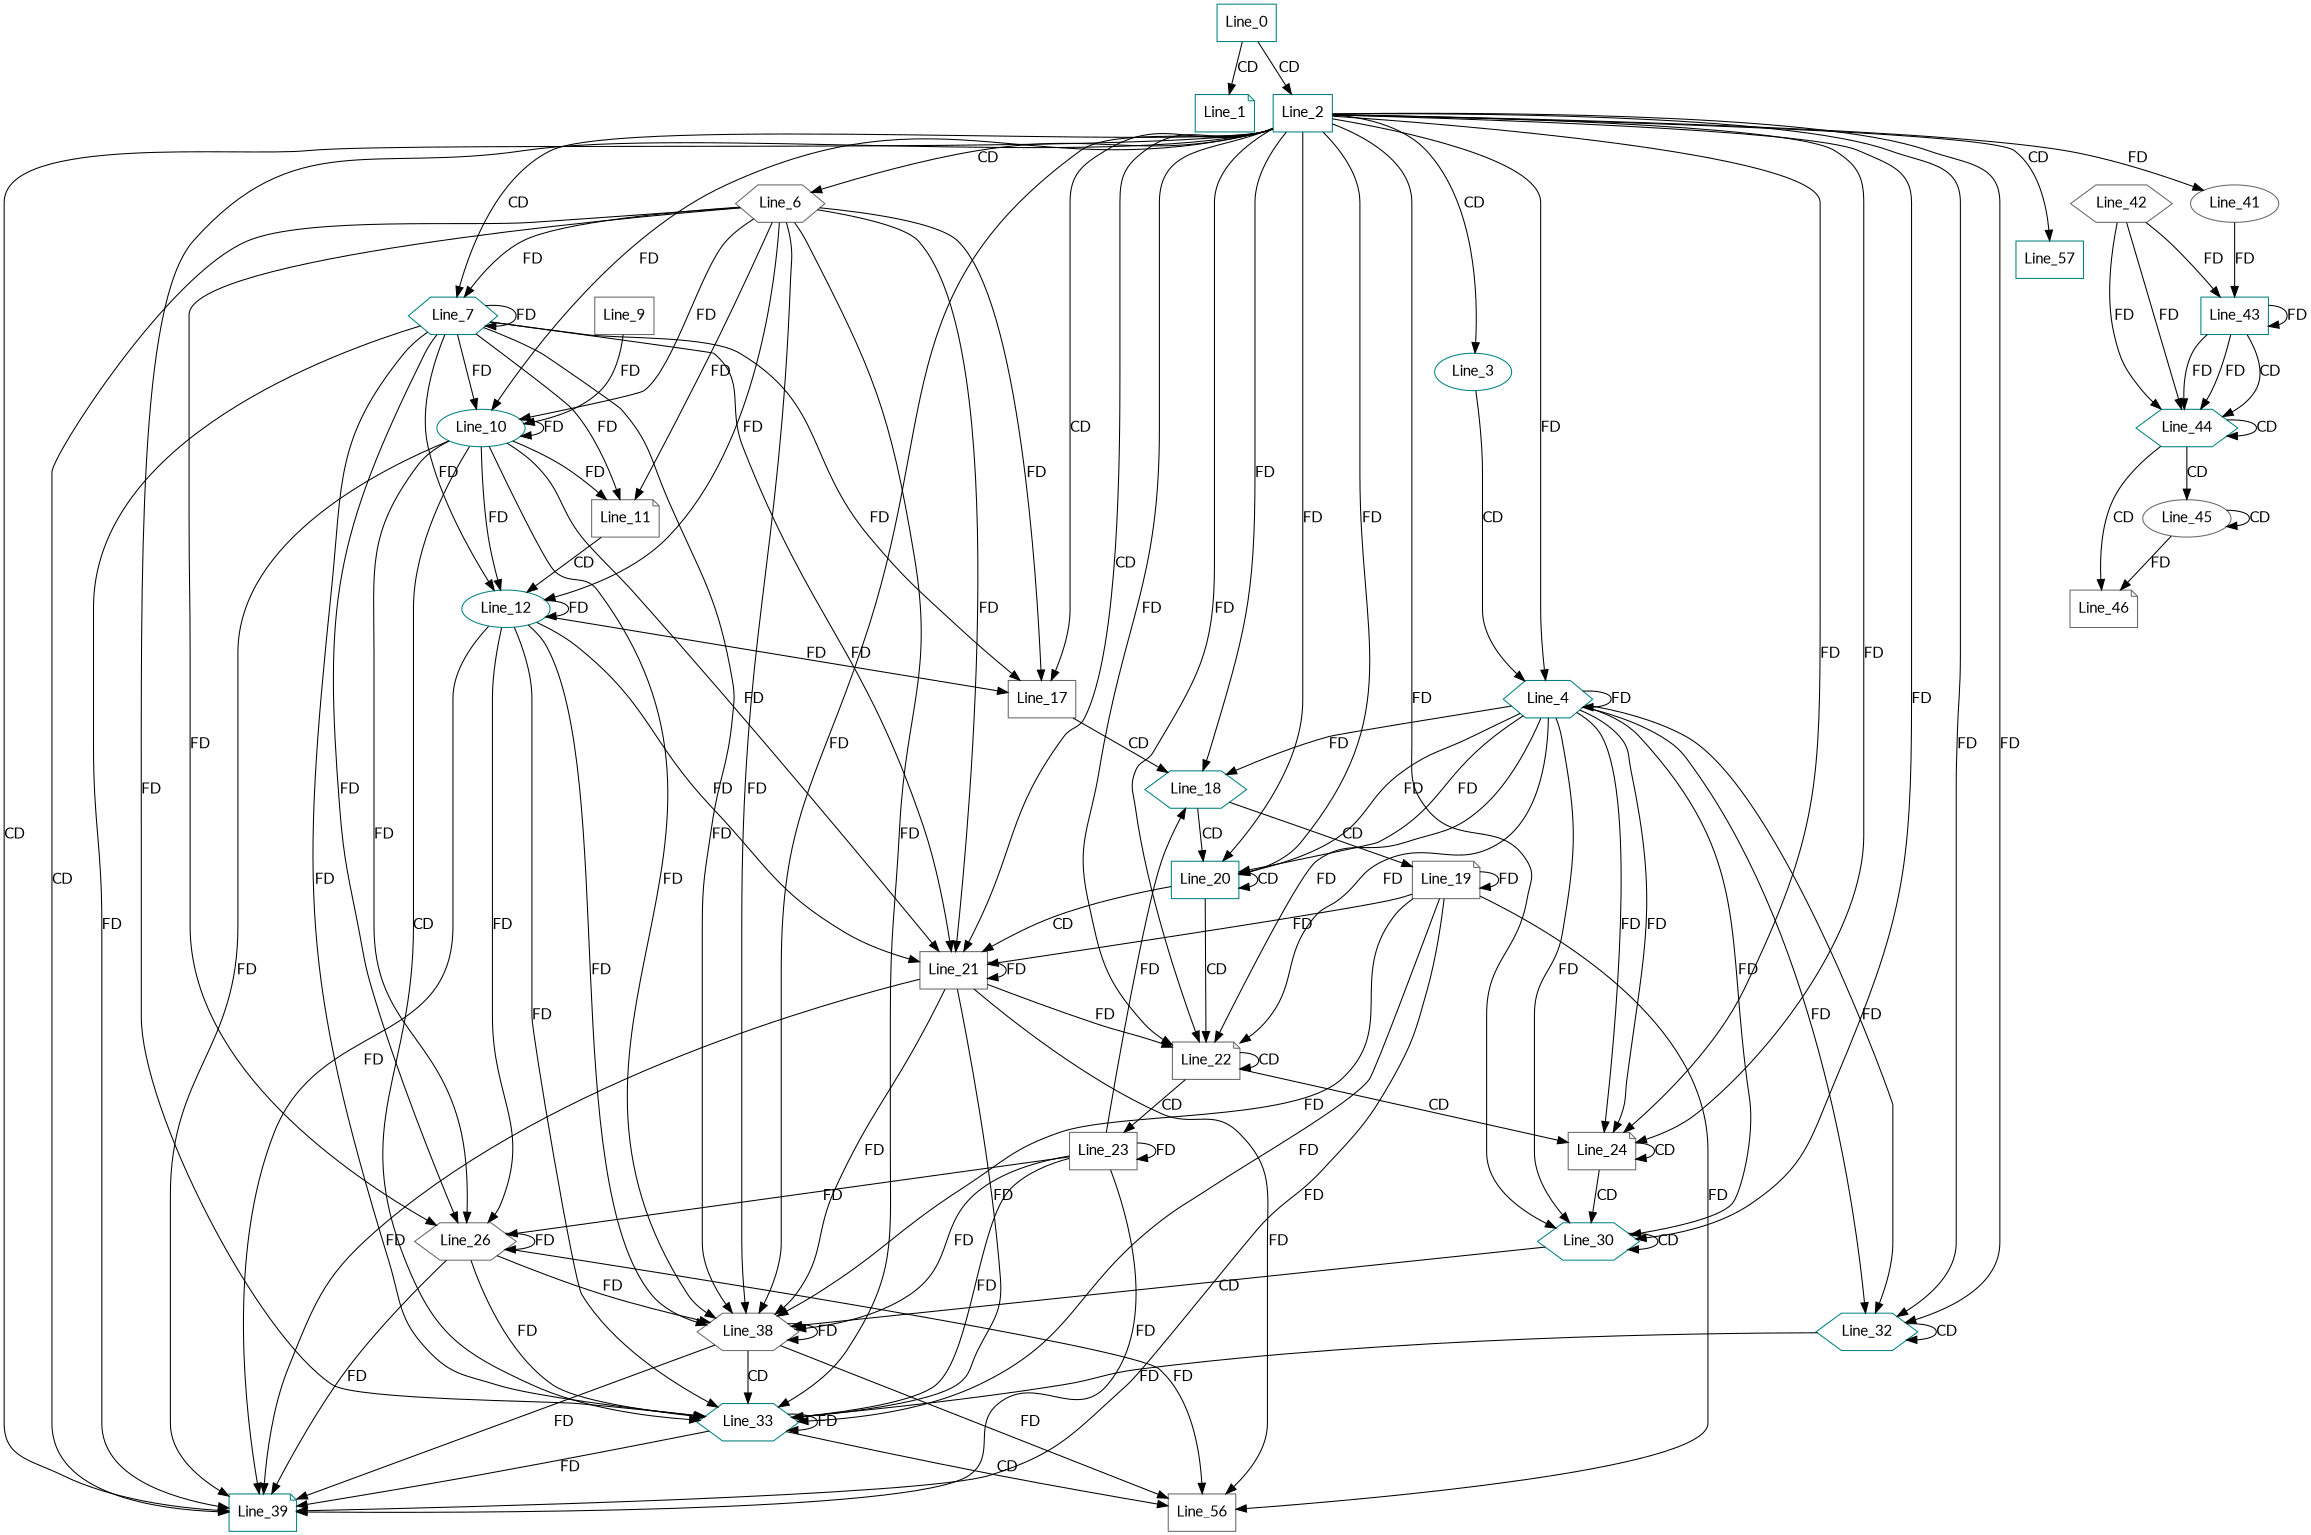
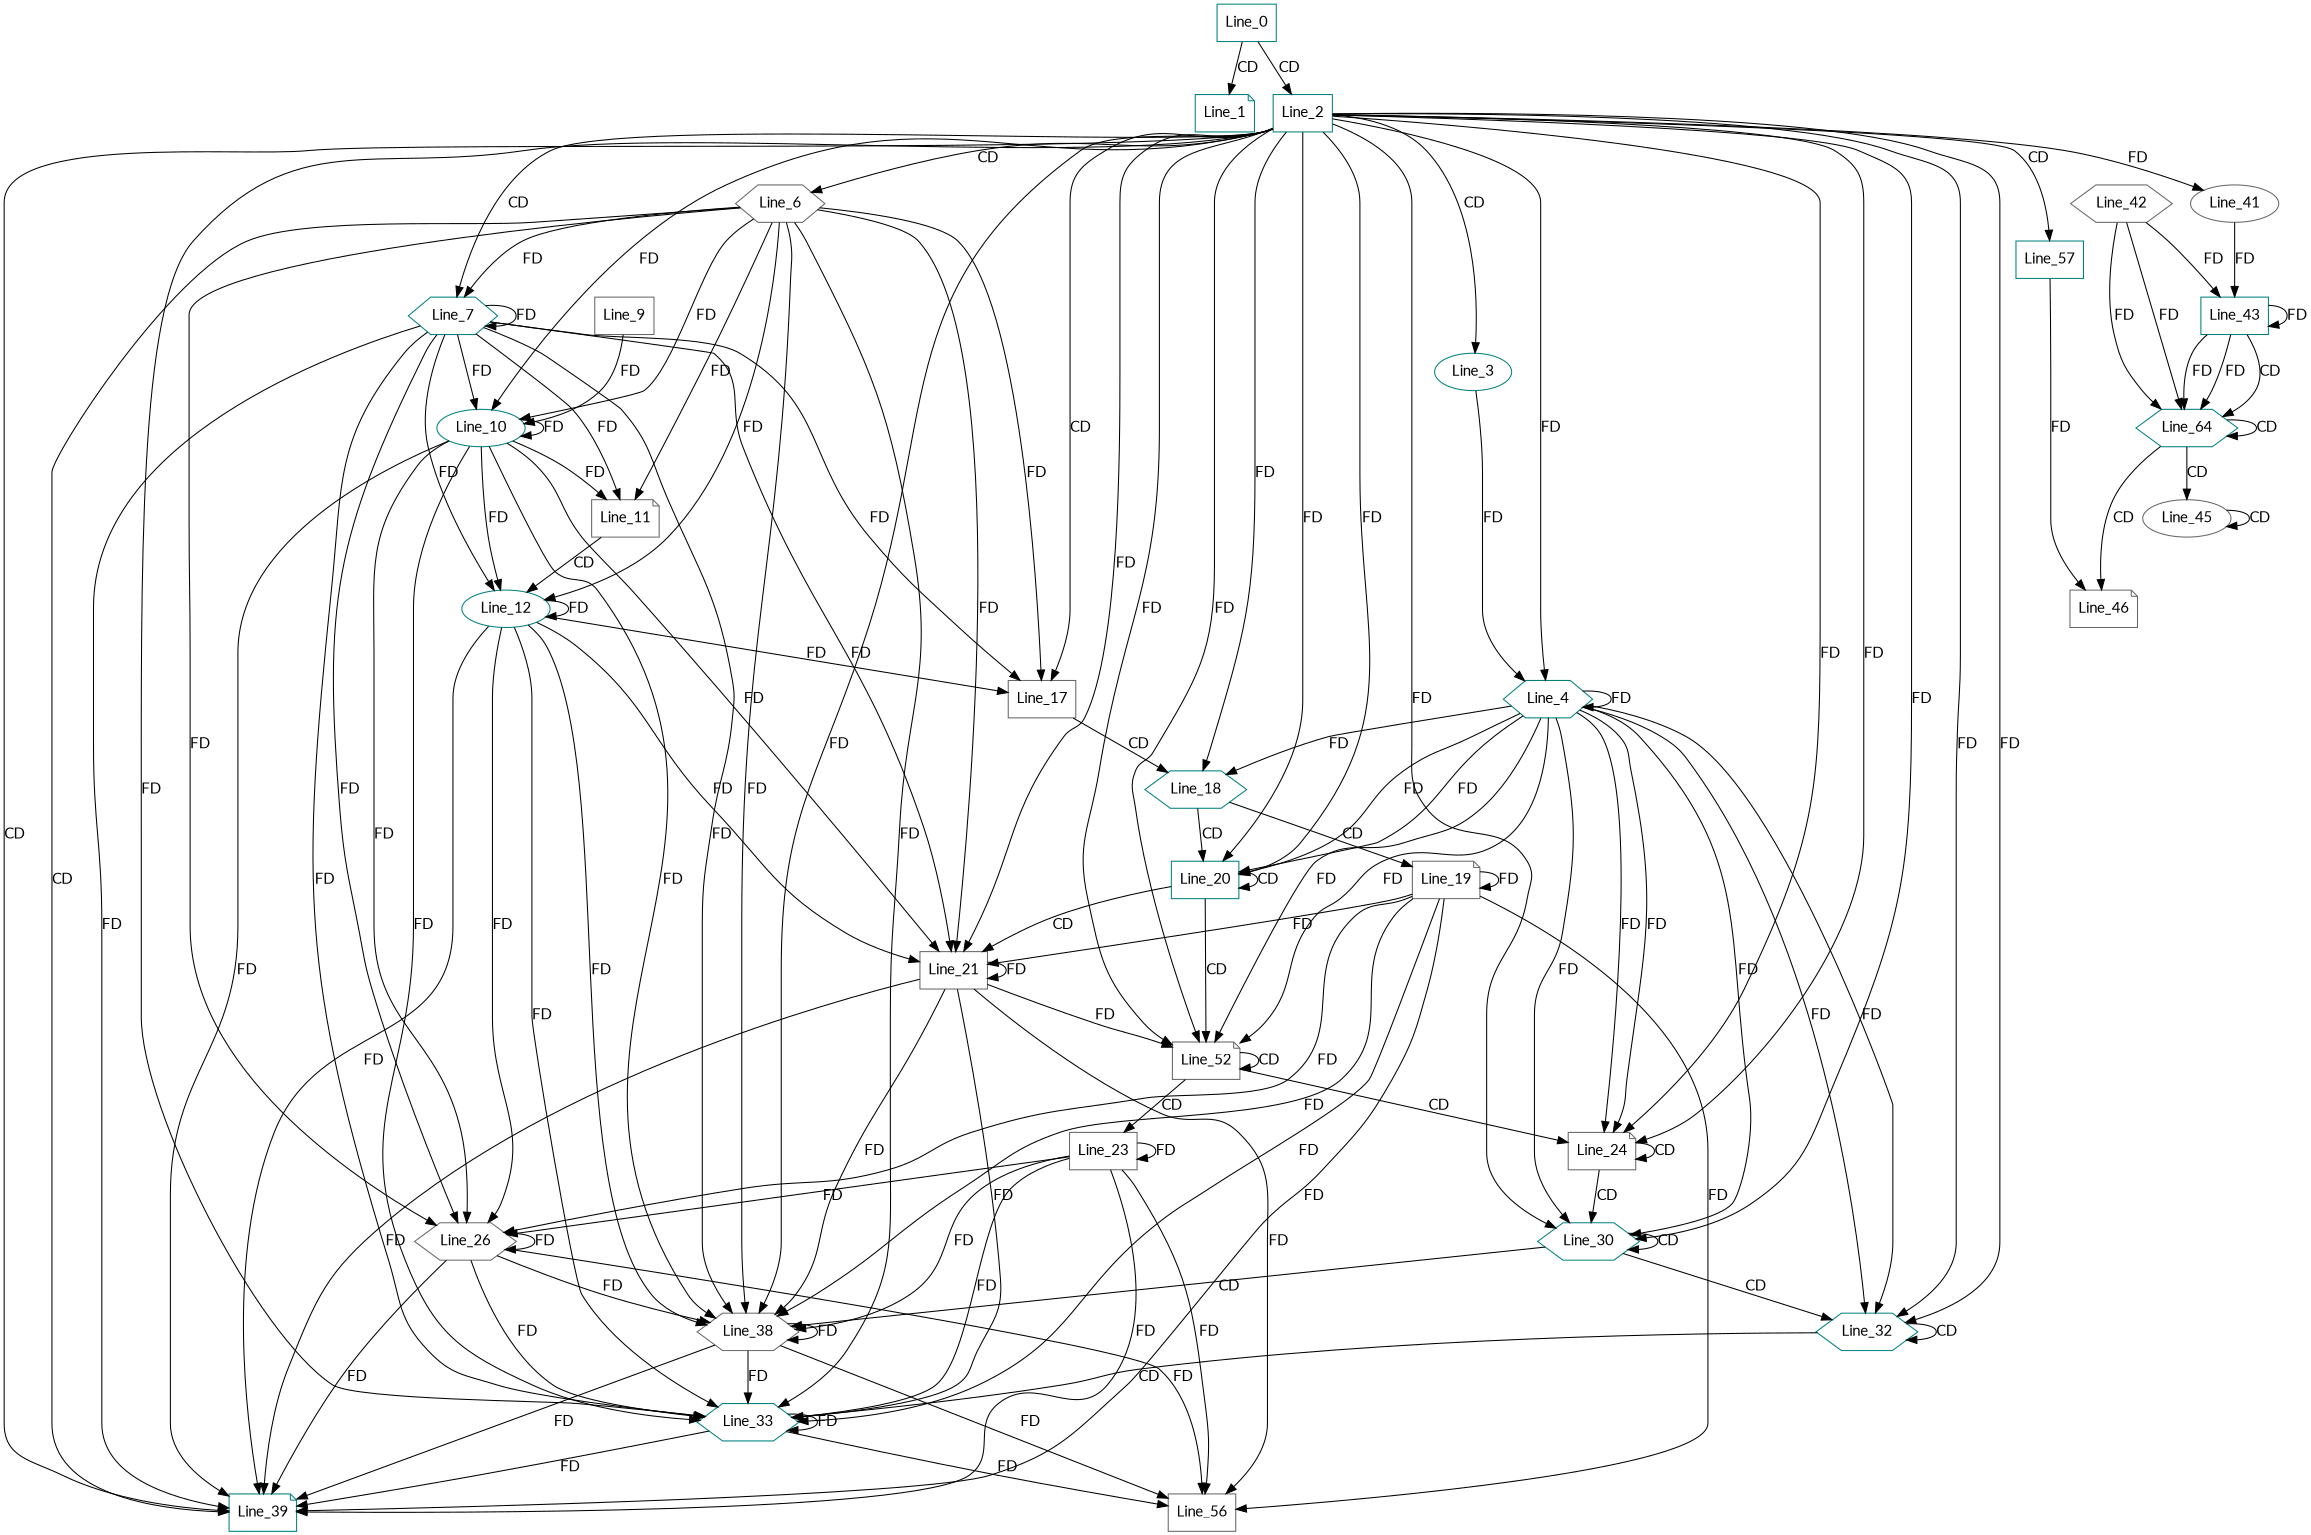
node "Line_44": label "Line_44" -> "Line_64"
edge "Line_3" -> "Line_4": label "CD" -> "FD"
edge "Line_45" -> "Line_46": now "Line_57" -> "Line_46"
edge "Line_2" -> "Line_21": label "CD" -> "FD"
edge "Line_10" -> "Line_33": label "CD" -> "FD"
edge "Line_23" -> "Line_18": now "Line_23" -> "Line_56"
node "Line_22": label "Line_22" -> "Line_52"
edge "Line_19" -> "Line_26": added, label "FD"
edge "Line_30" -> "Line_32": added, label "CD"
edge "Line_38" -> "Line_33": label "CD" -> "FD"
edge "Line_32" -> "Line_33": label "FD" -> "CD"
edge "Line_33" -> "Line_56": label "CD" -> "FD"
